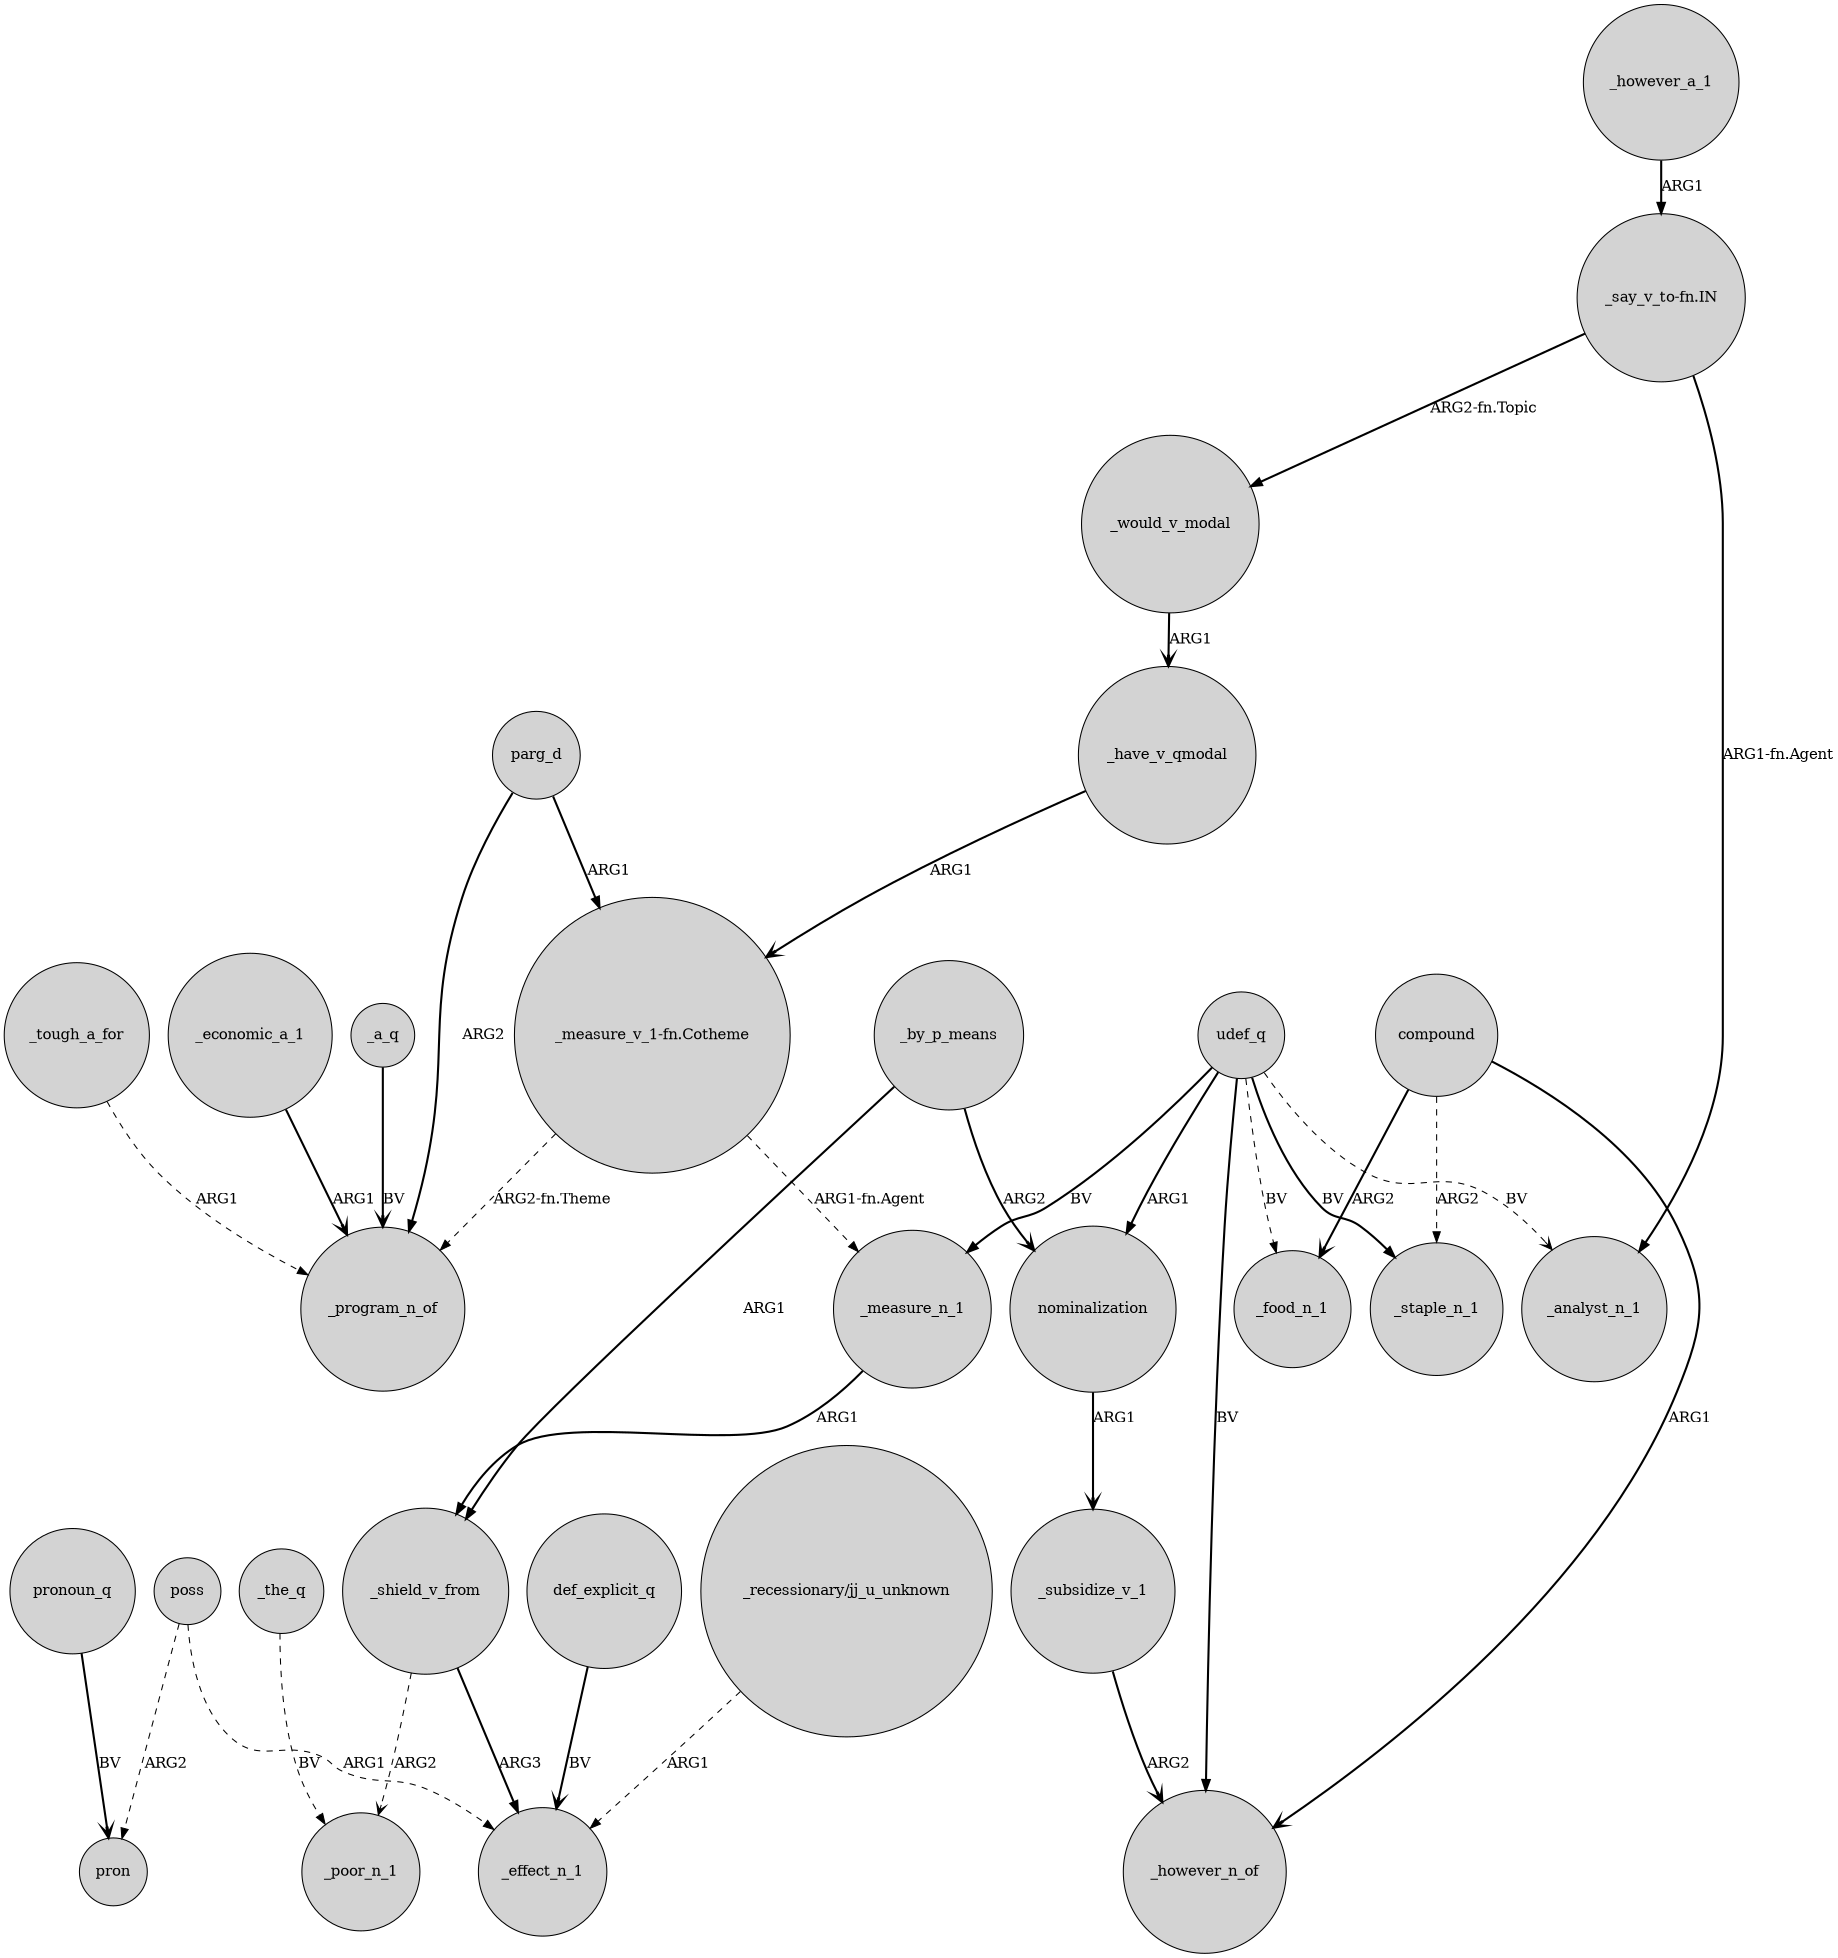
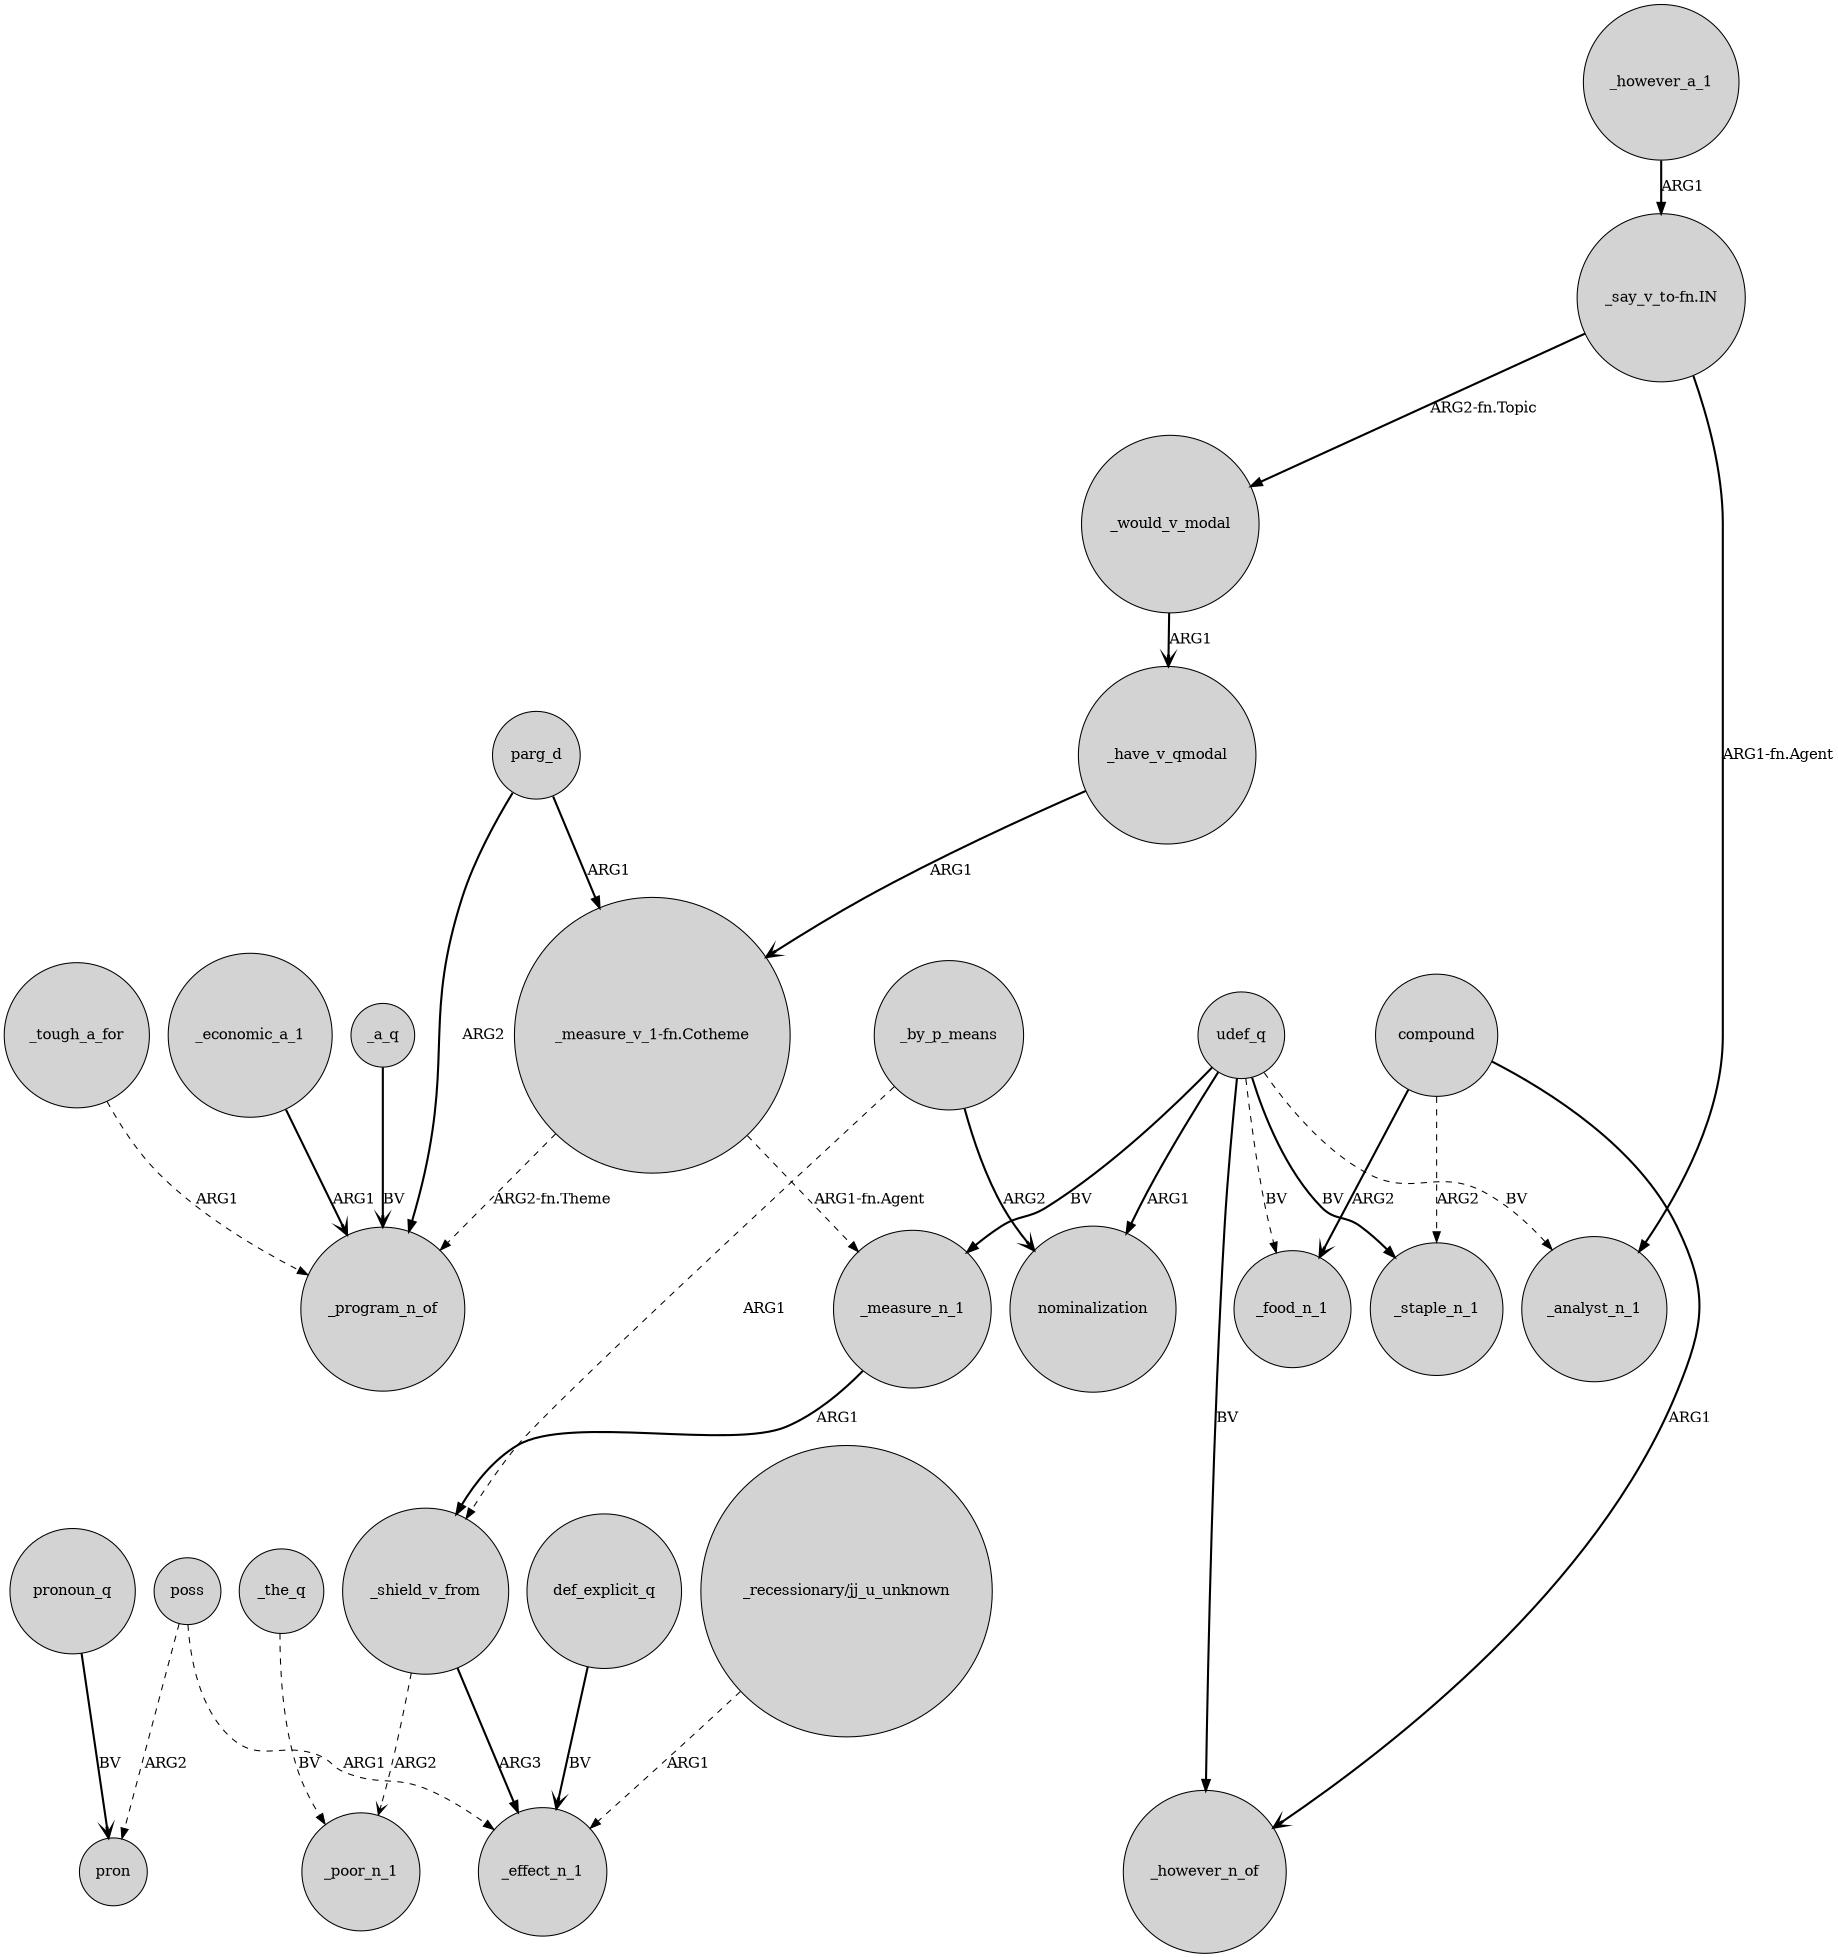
edge "udef_q" -> "_analyst_n_1": arrowhead vee -> normal
edge "_by_p_means" -> "_shield_v_from": style bold -> dashed
node "_subsidize_v_1": removed
